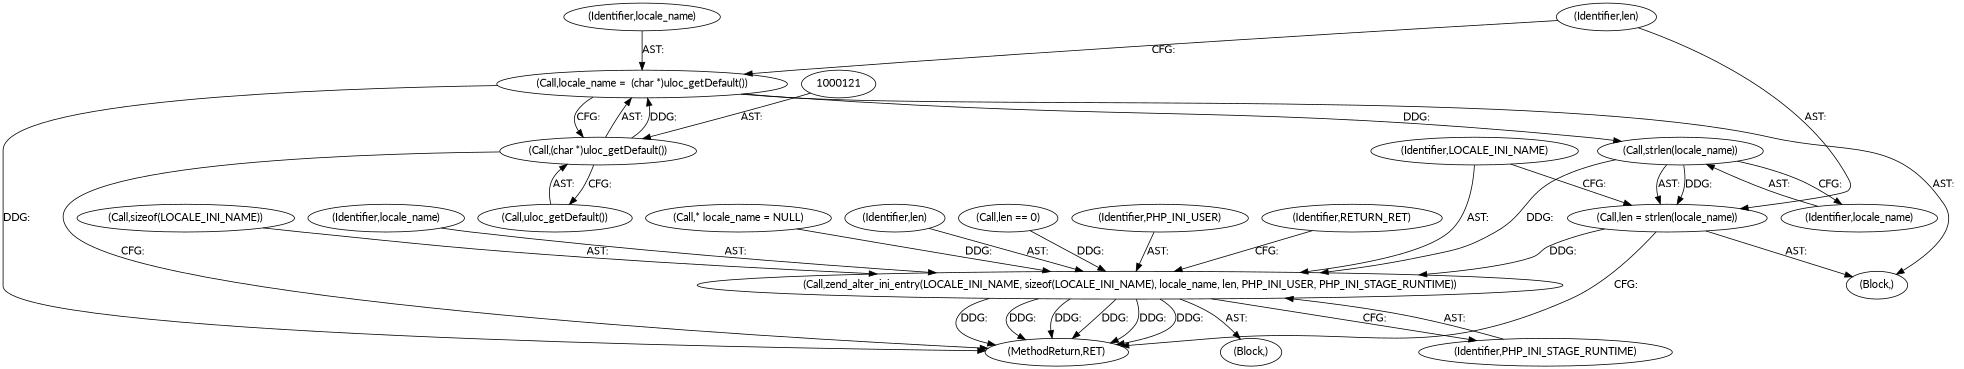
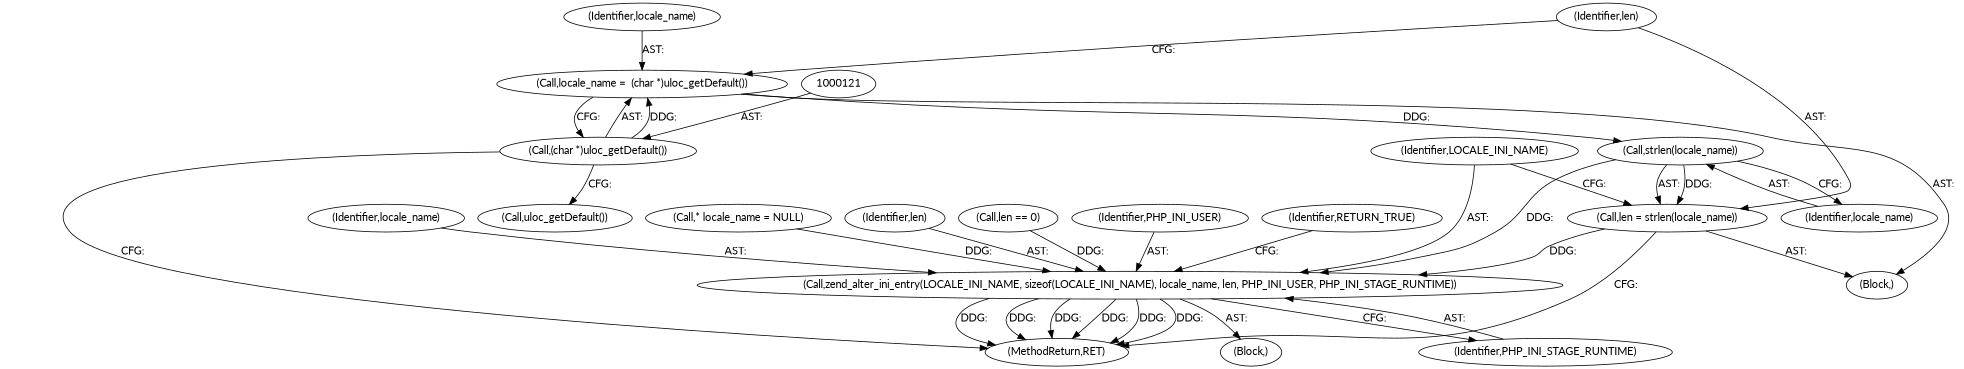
edge "(Call,uloc_getDefault())" -> "(Call,(char *)uloc_getDefault())": removed, label "AST:"
node "(Call,sizeof(LOCALE_INI_NAME))": removed
node "(Identifier,RETURN_RET)": label "(Identifier,RETURN_RET)" -> "(Identifier,RETURN_TRUE)"
edge "(Call,locale_name =  (char *)uloc_getDefault())" -> "(MethodReturn,RET)": removed, label "DDG:"
